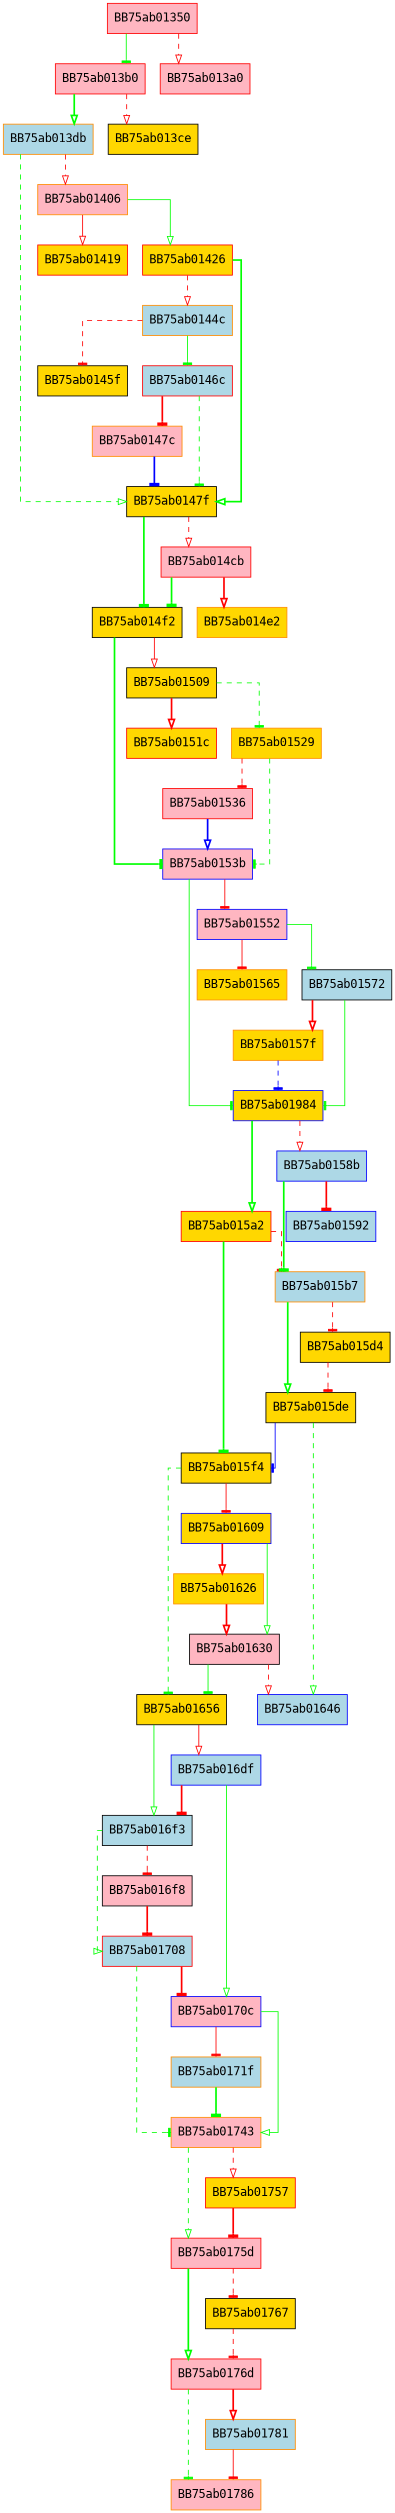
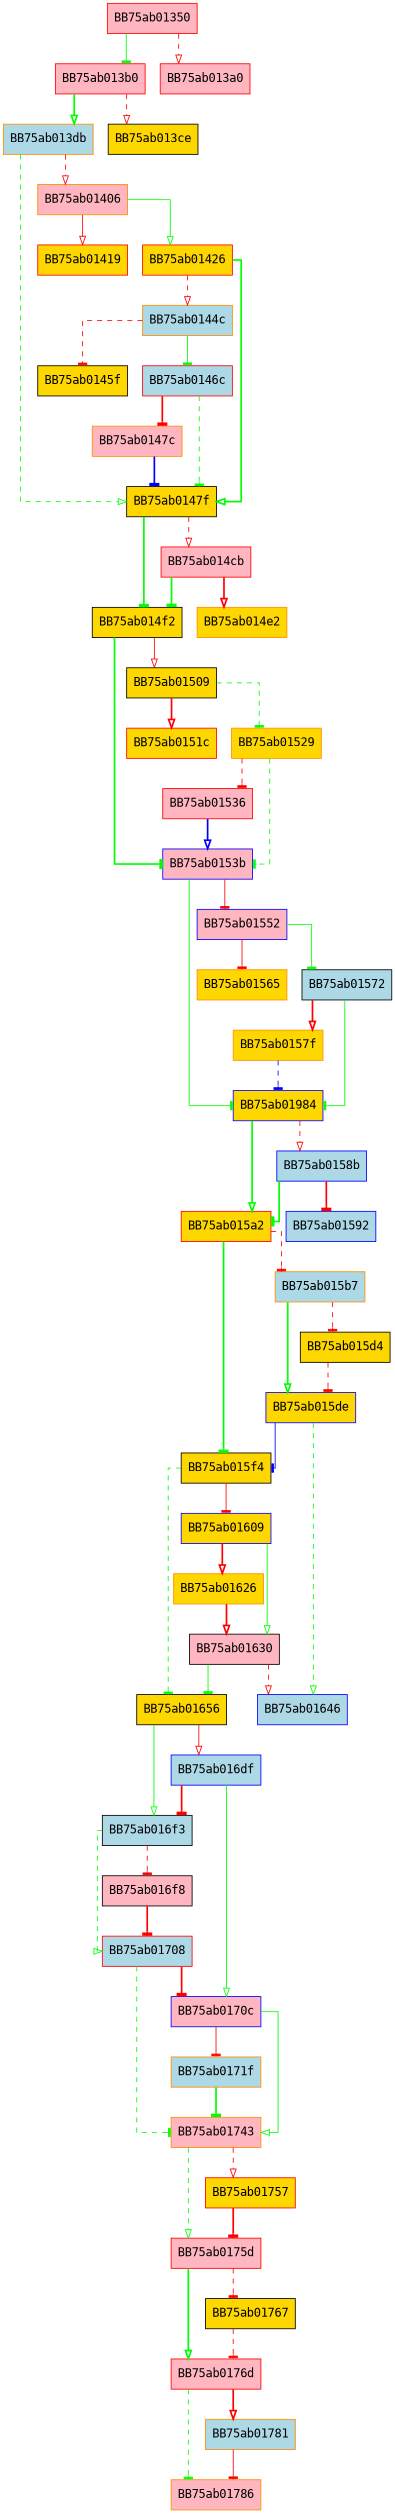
edge "BB75ab0158b" -> "BB75ab015b7": now "BB75ab0158b" -> "BB75ab015a2"
node "BB75ab015de": color black -> blue
